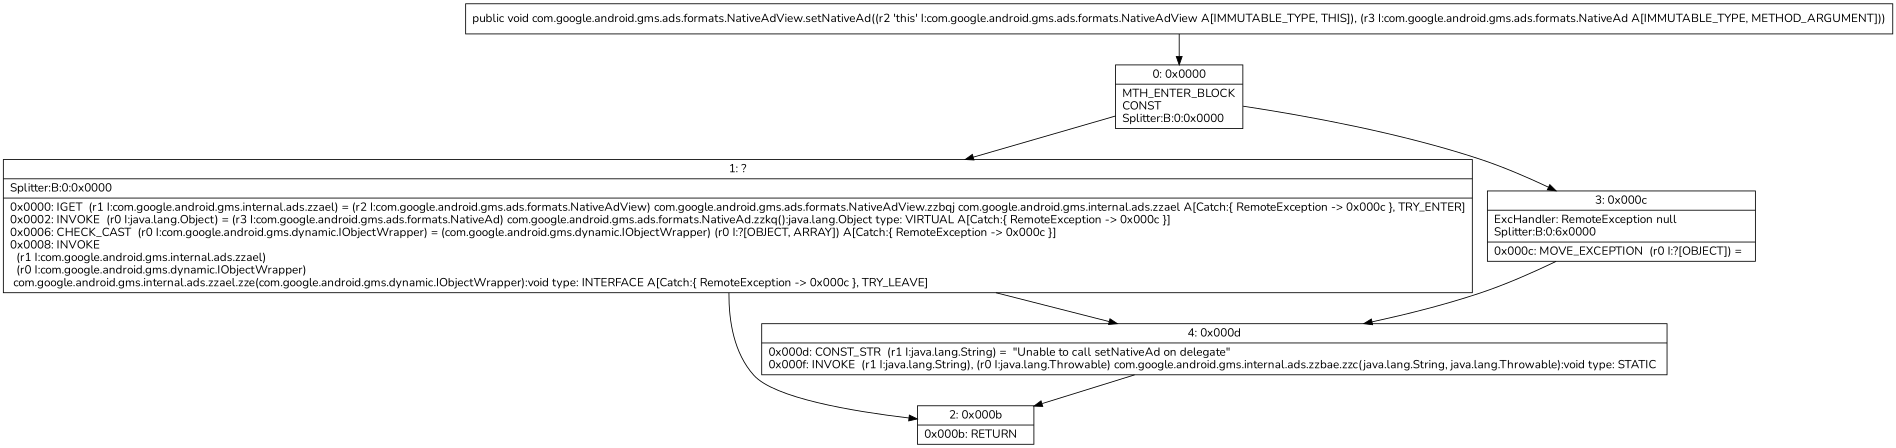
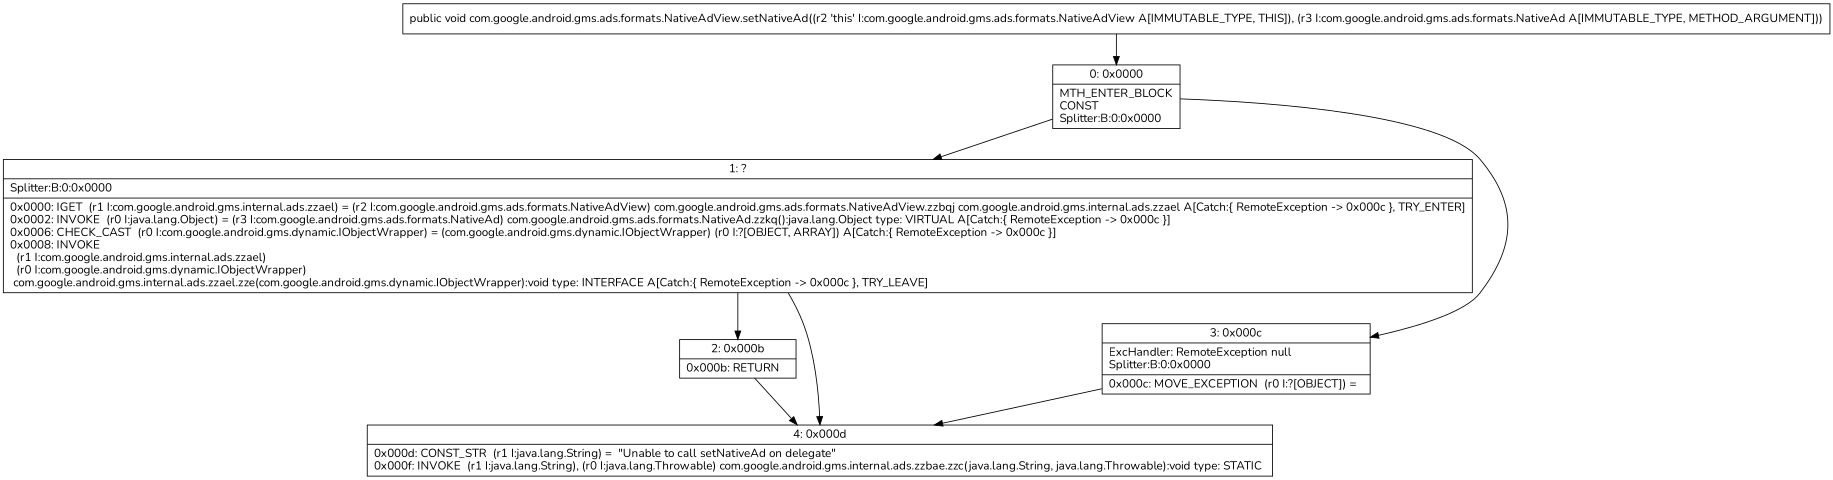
node "3: 0x000c": text "Splitter:B:0:6x0000" -> "Splitter:B:0:0x0000"
edge "4: 0x000d" -> "2: 0x000b": reversed
